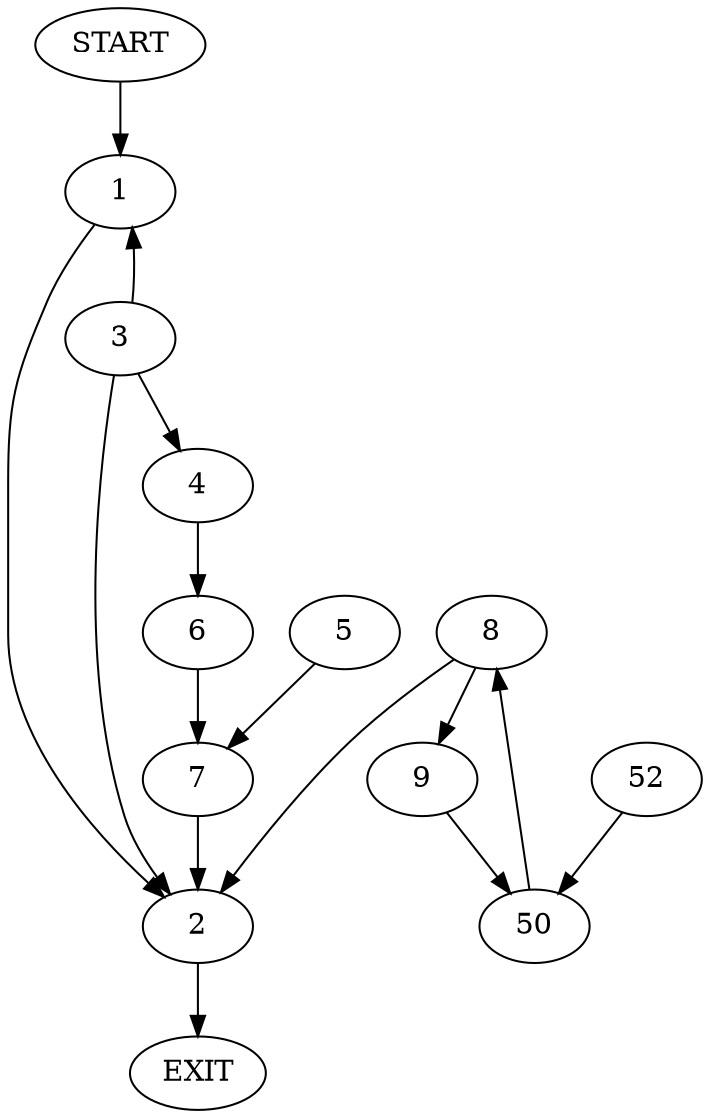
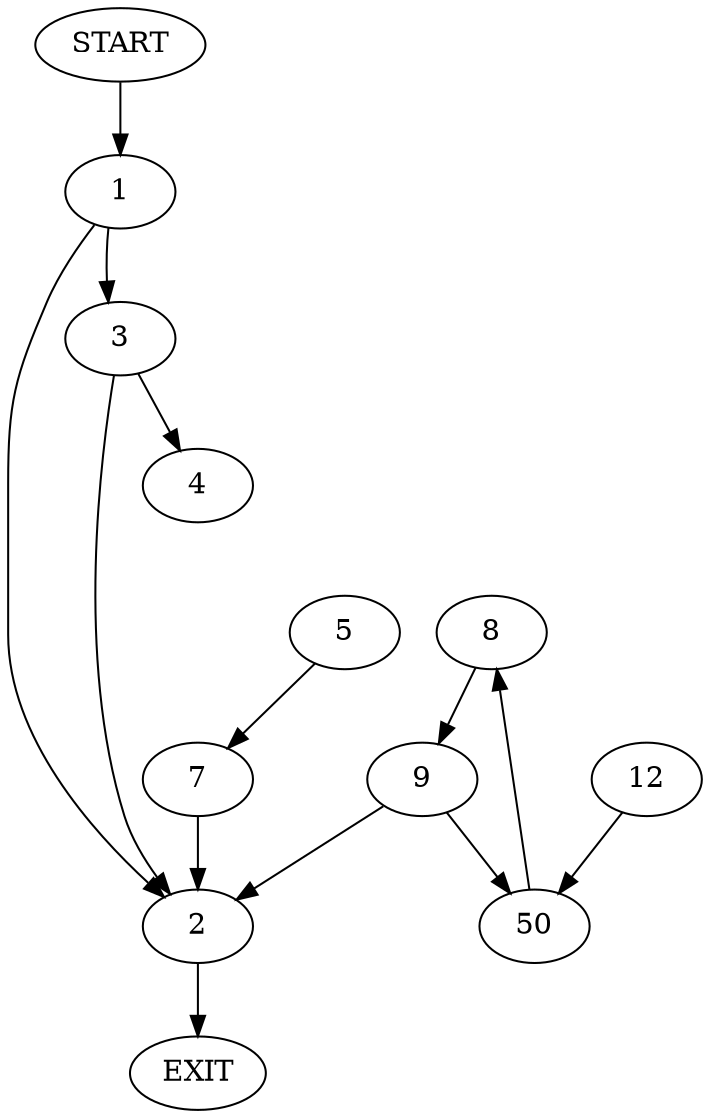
edge "3" -> "1": reversed
node "6": removed
edge "8" -> "2": now "9" -> "2"
node "52": label "52" -> "12"
